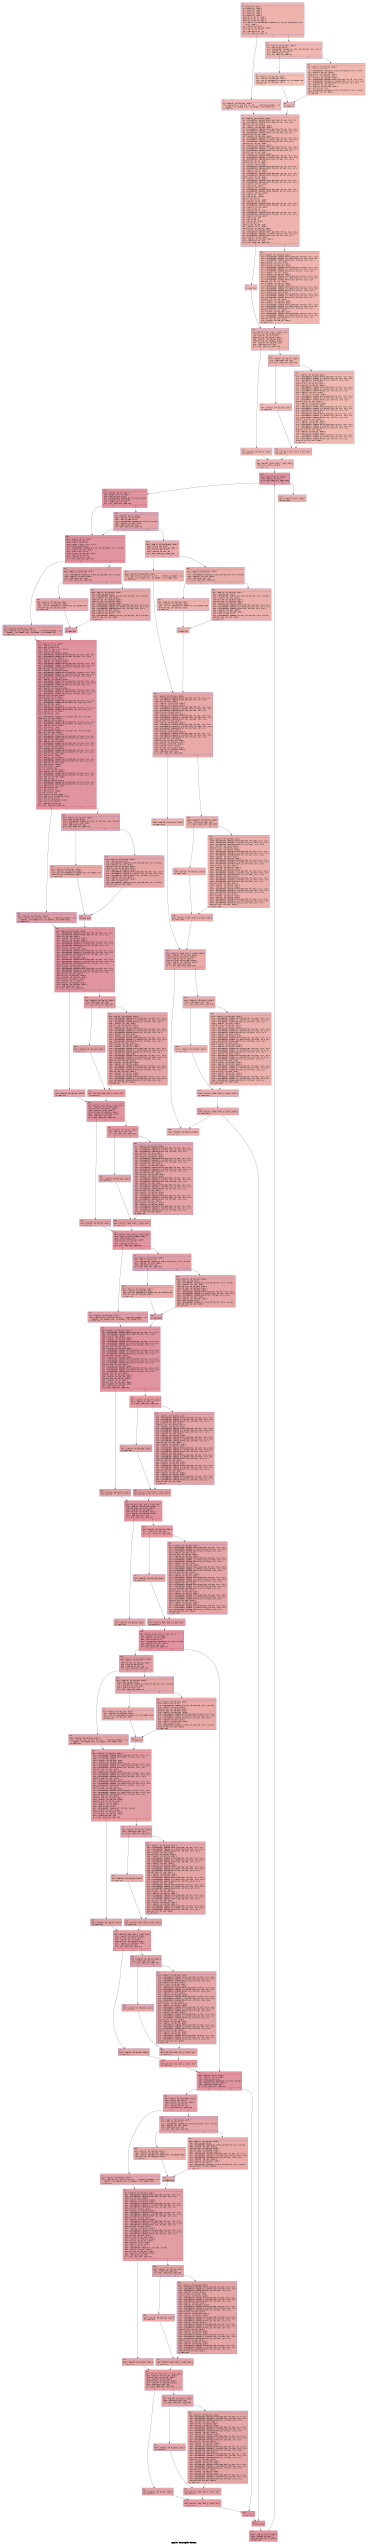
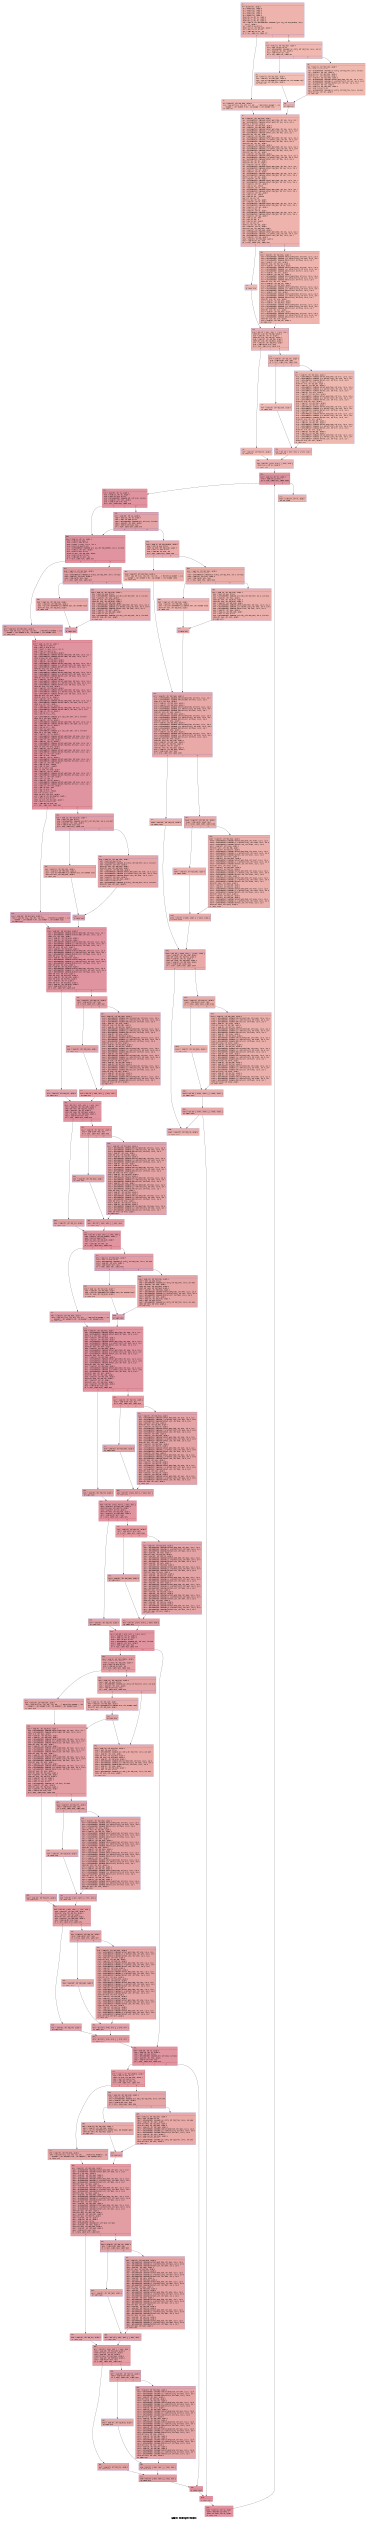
edge "642:" -> "655:": reversed
